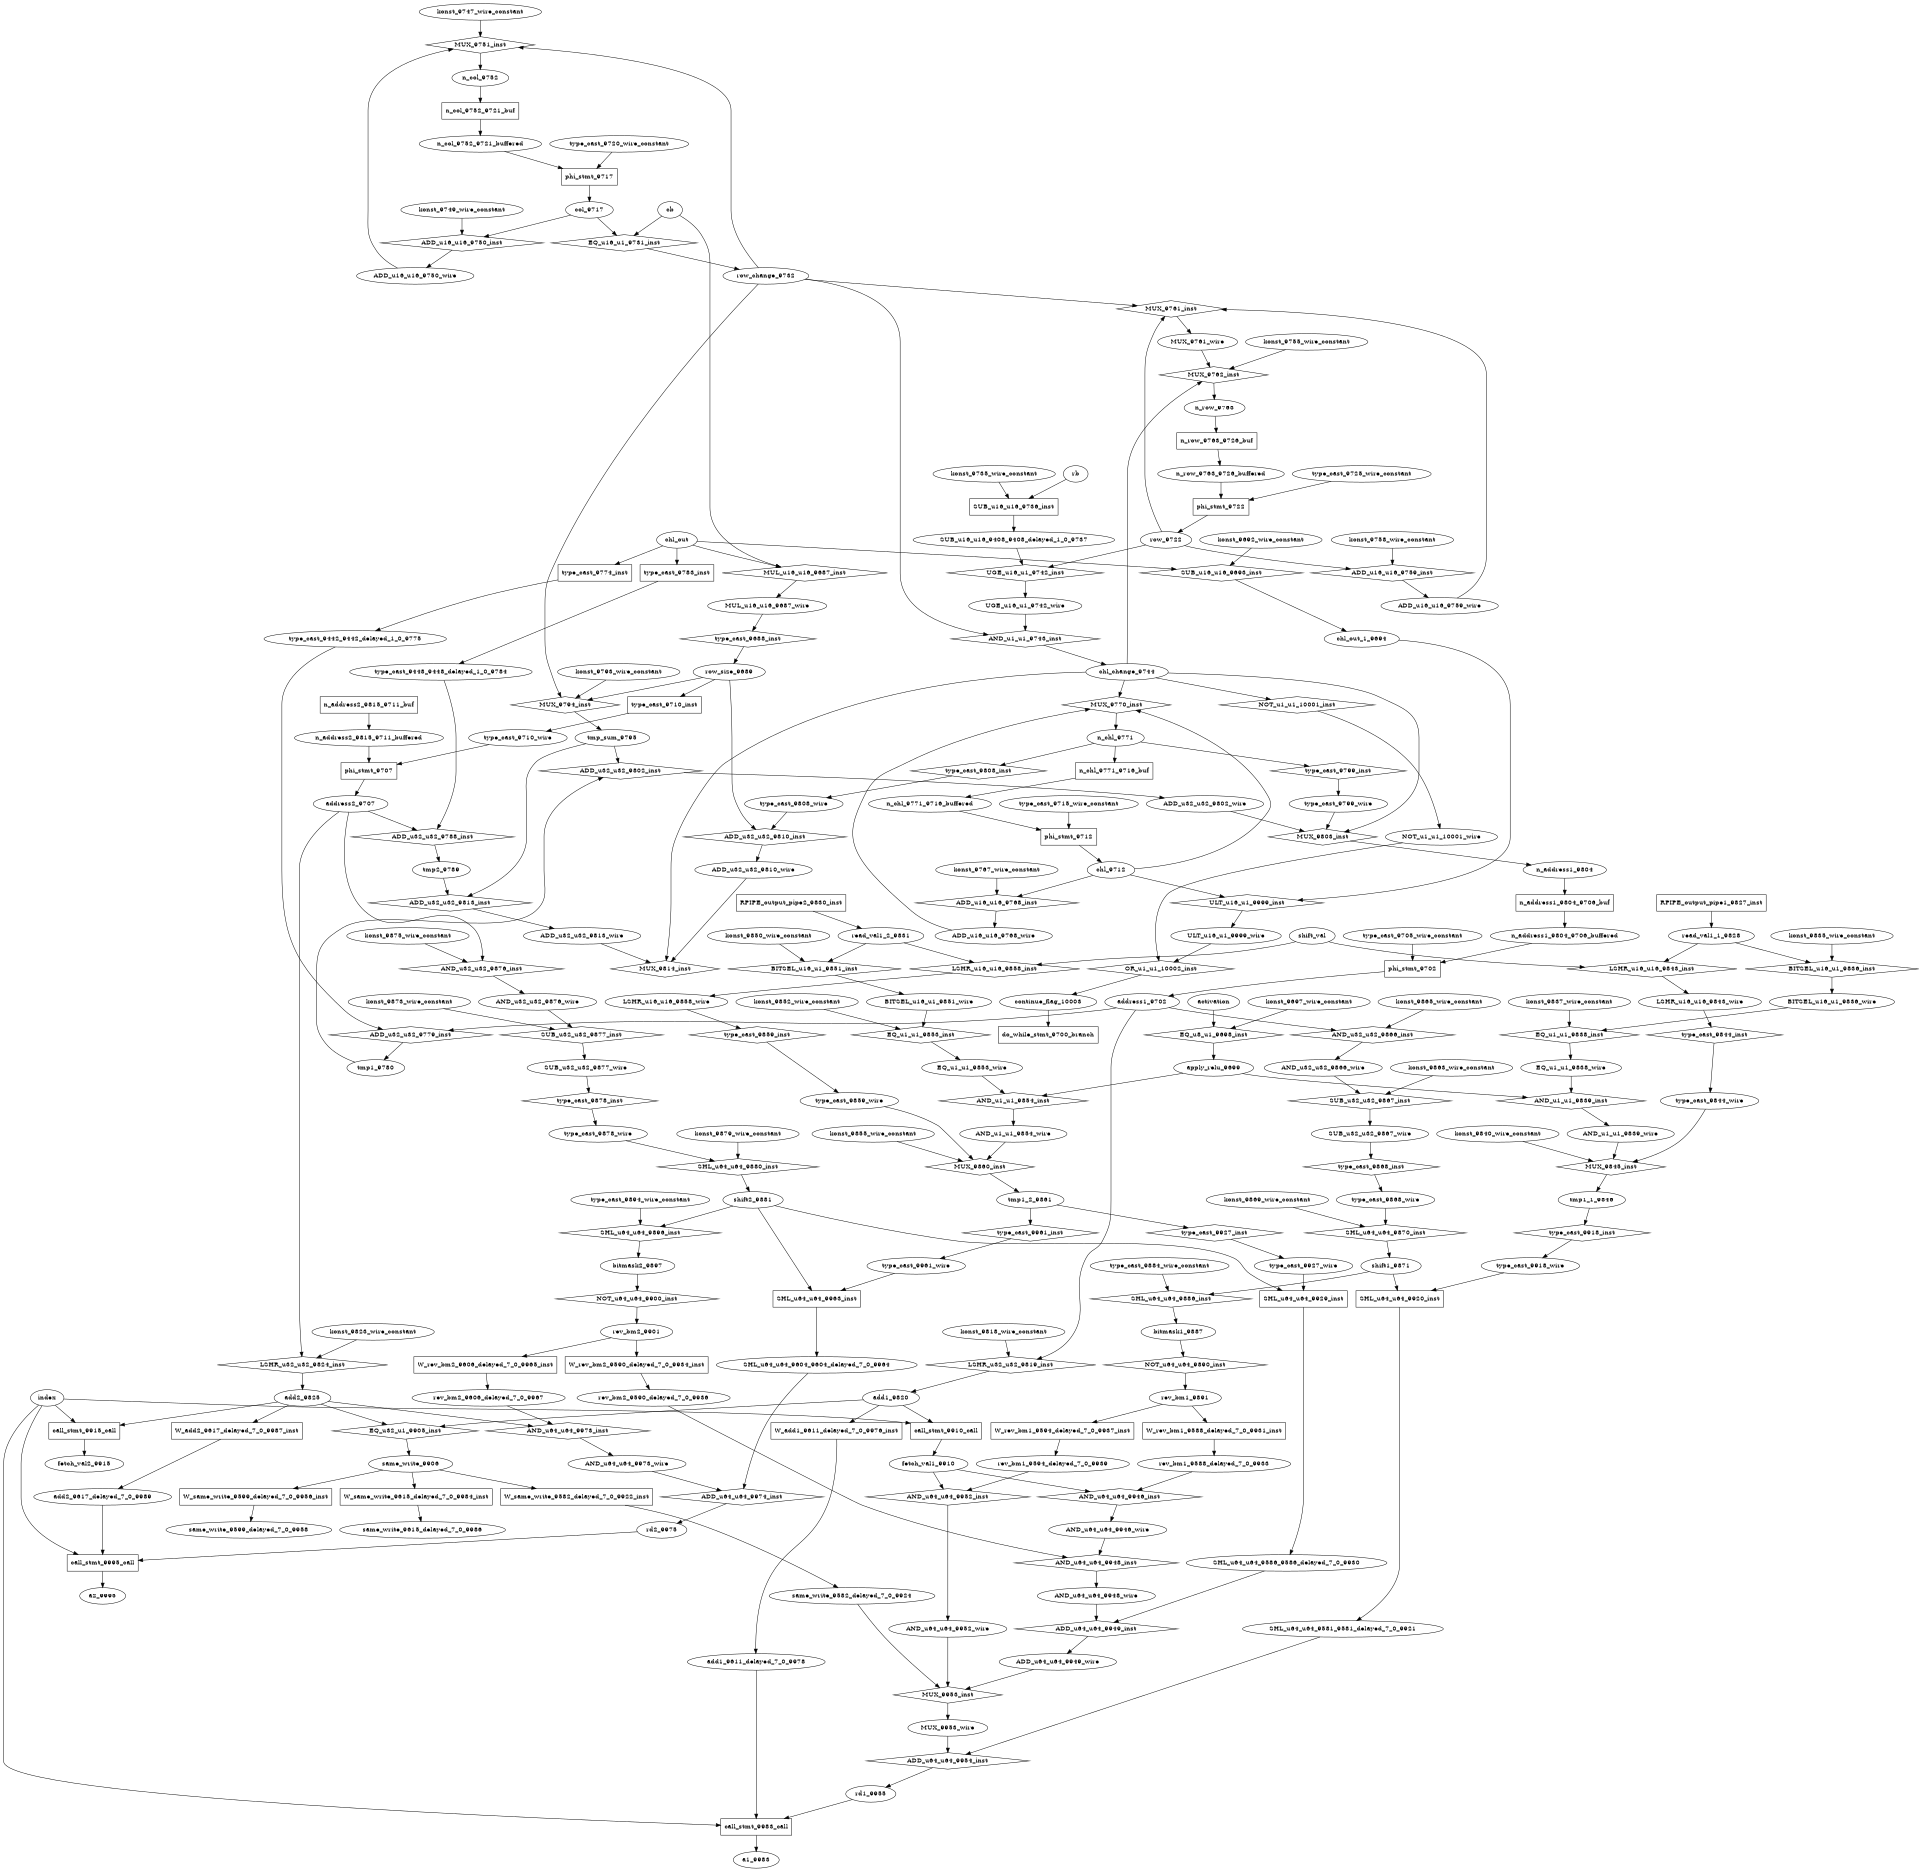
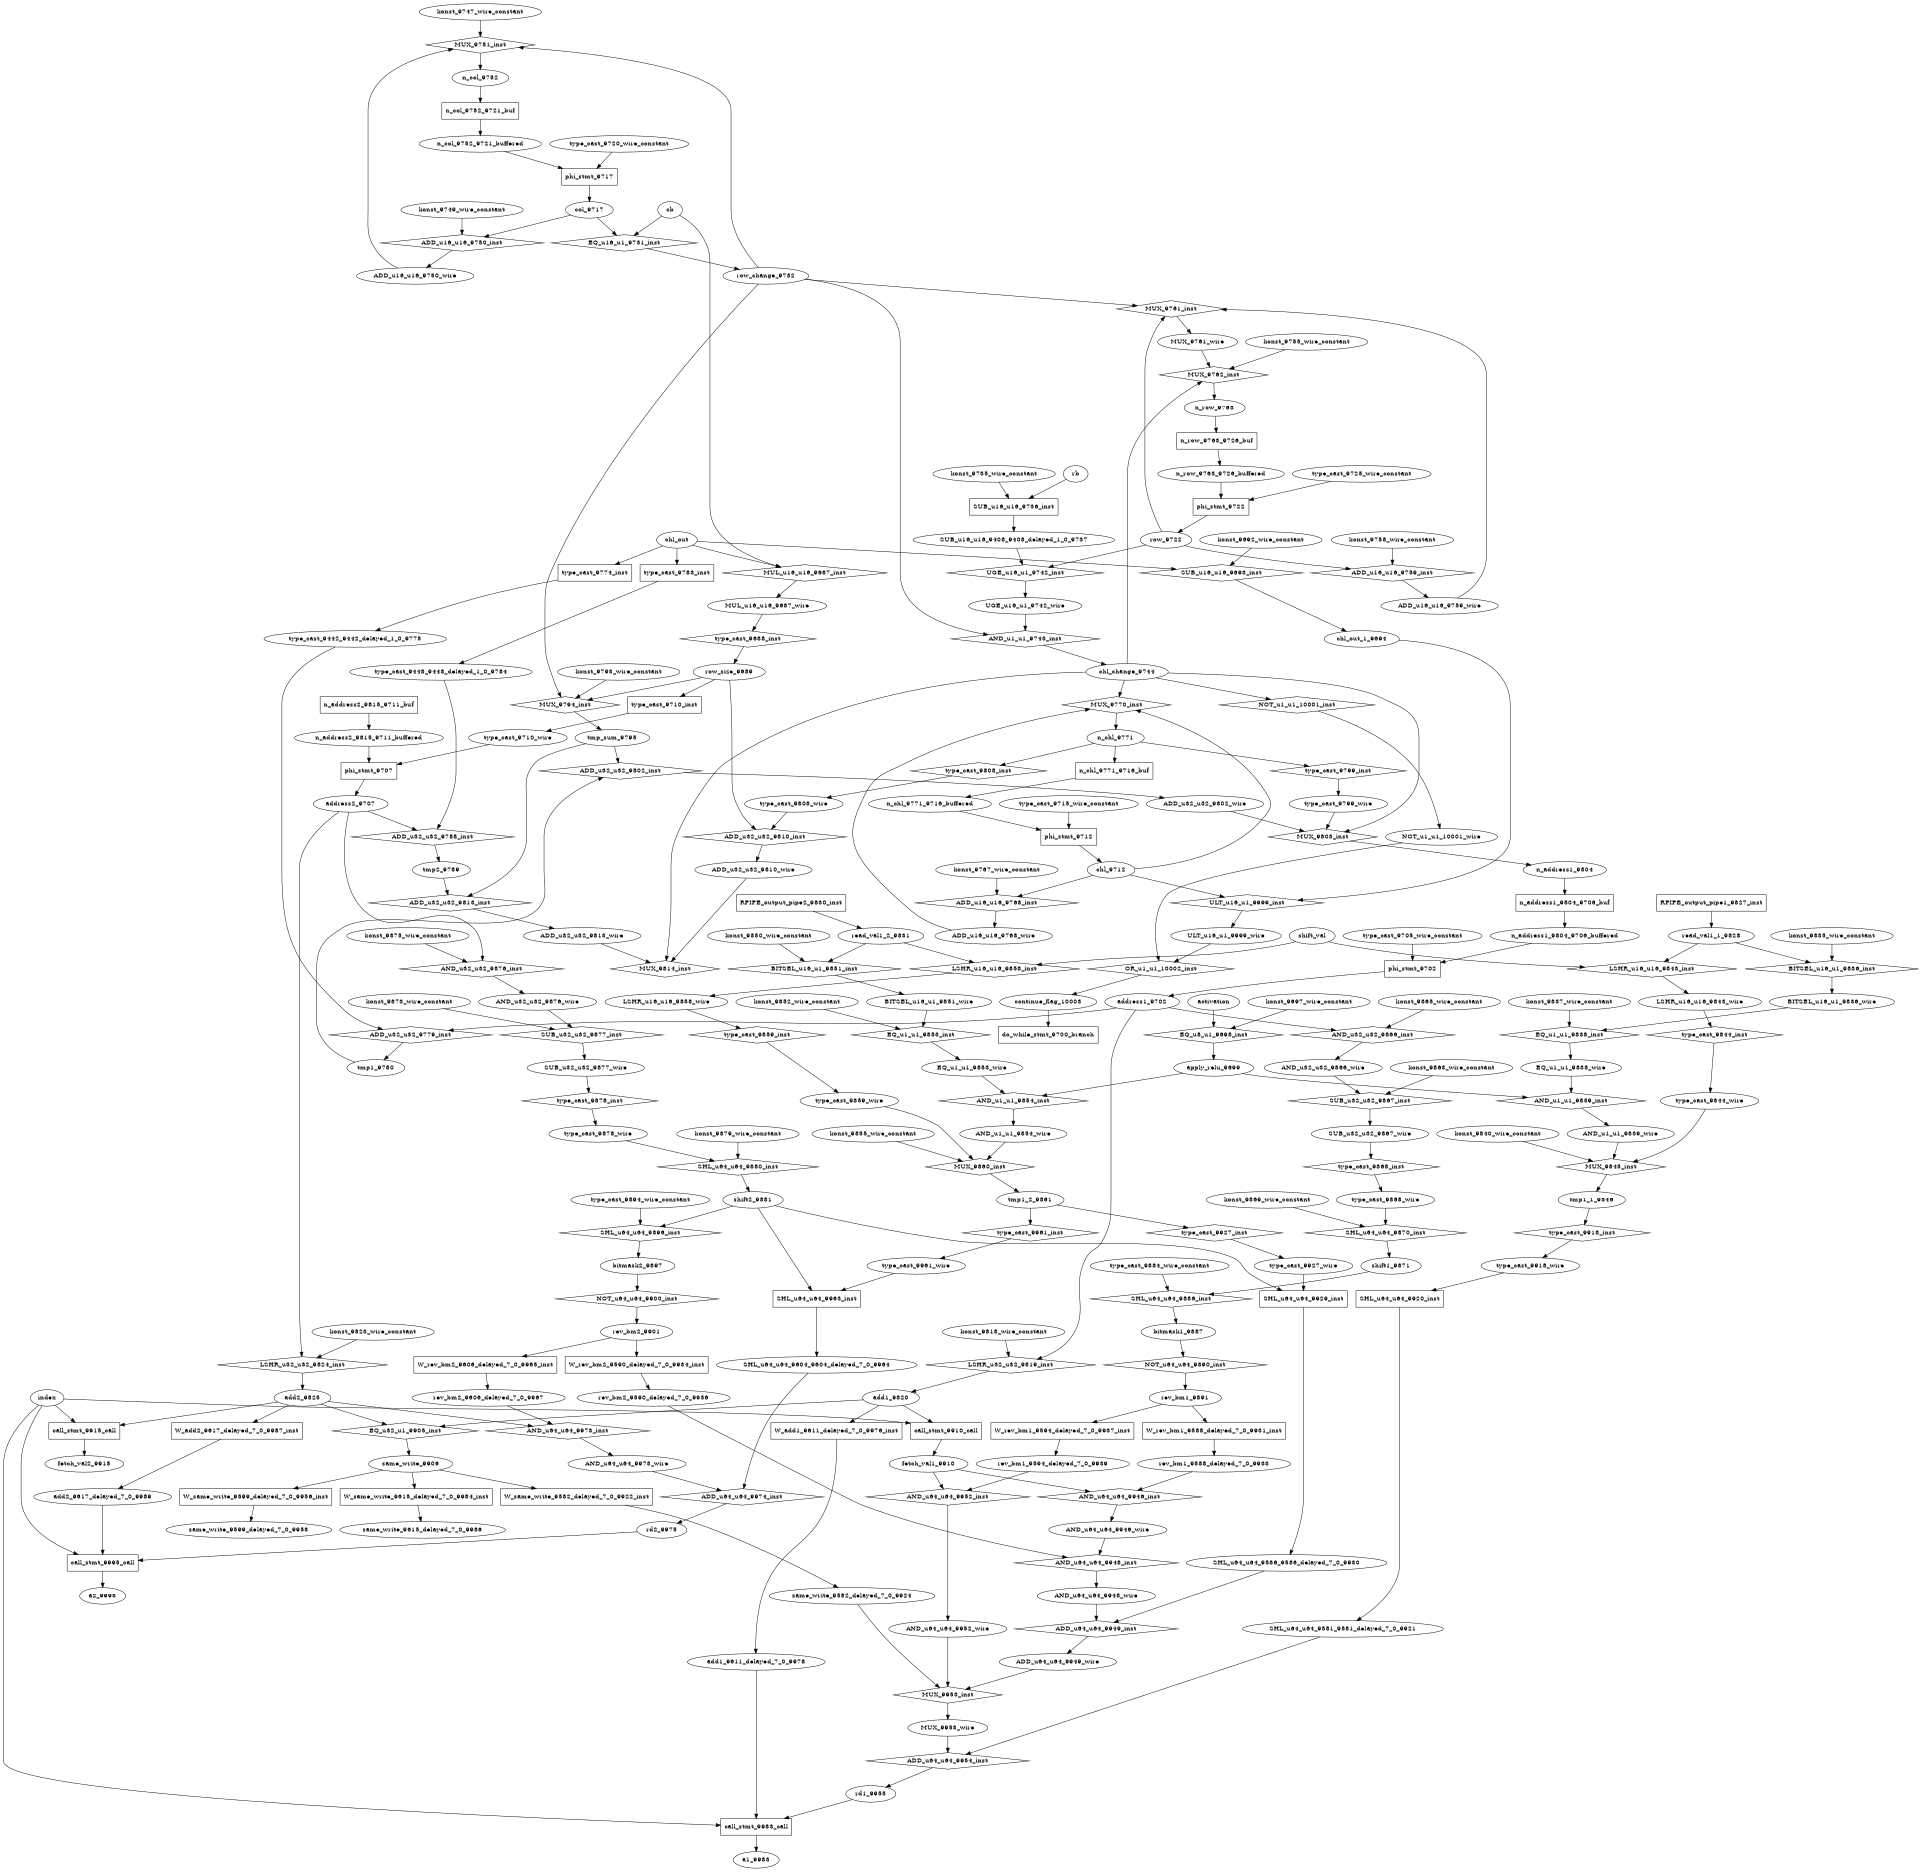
edge "shift1_9871" -> "SHL_u64_u64_9920_inst": removed
